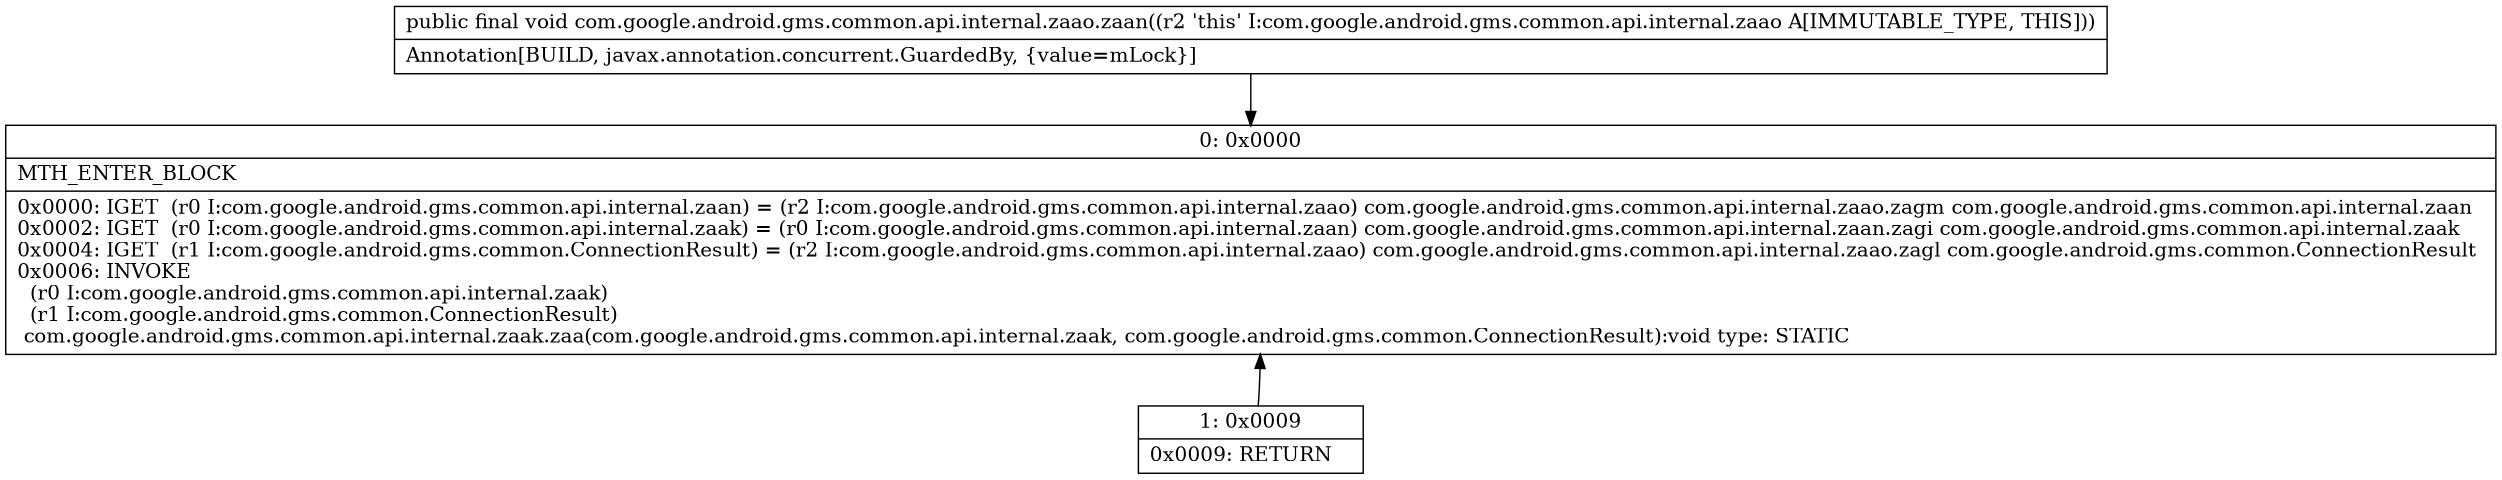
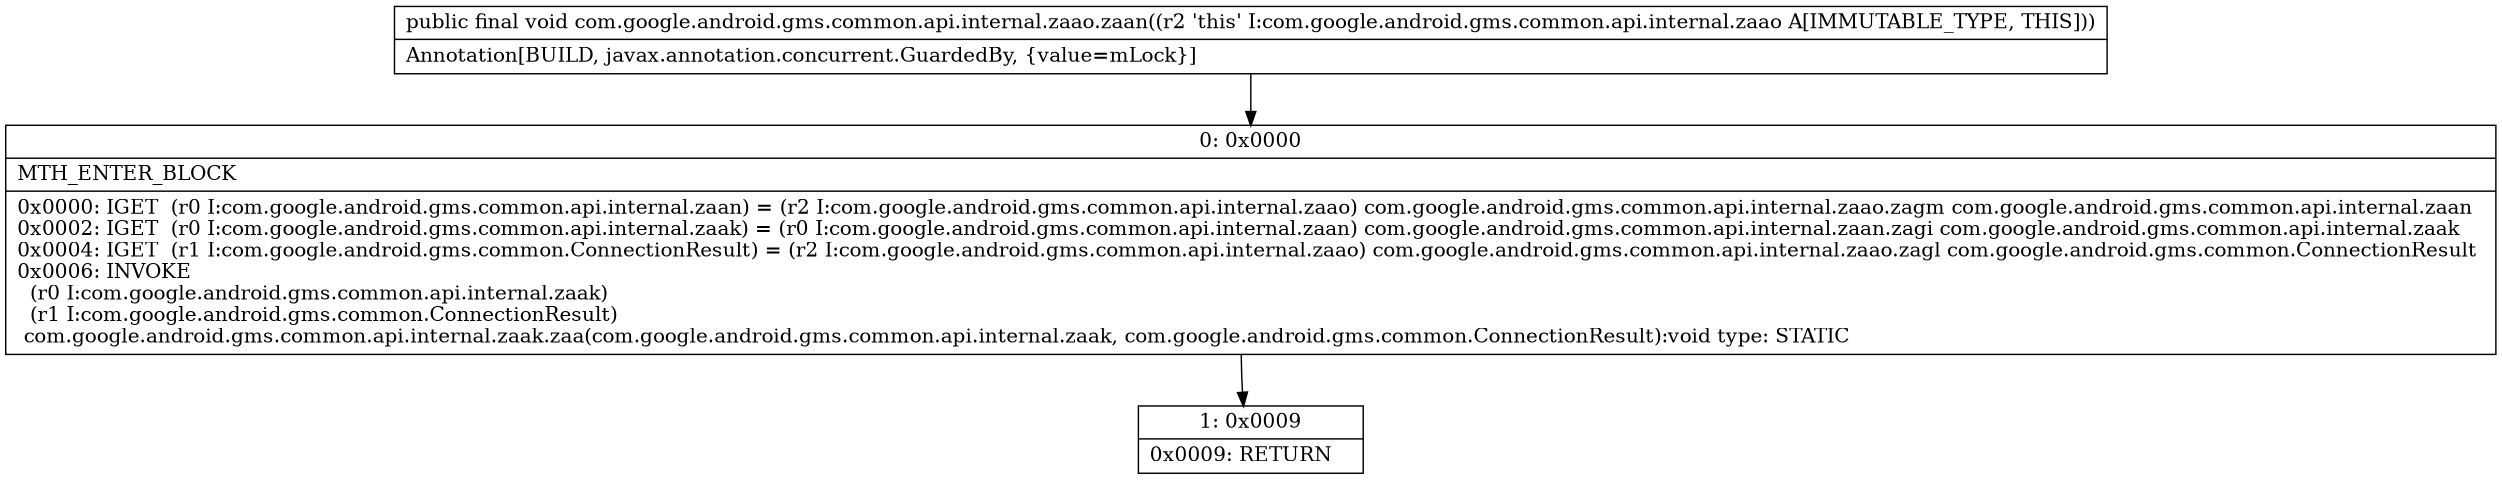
edge "1: 0x0009" -> "0: 0x0000": reversed
